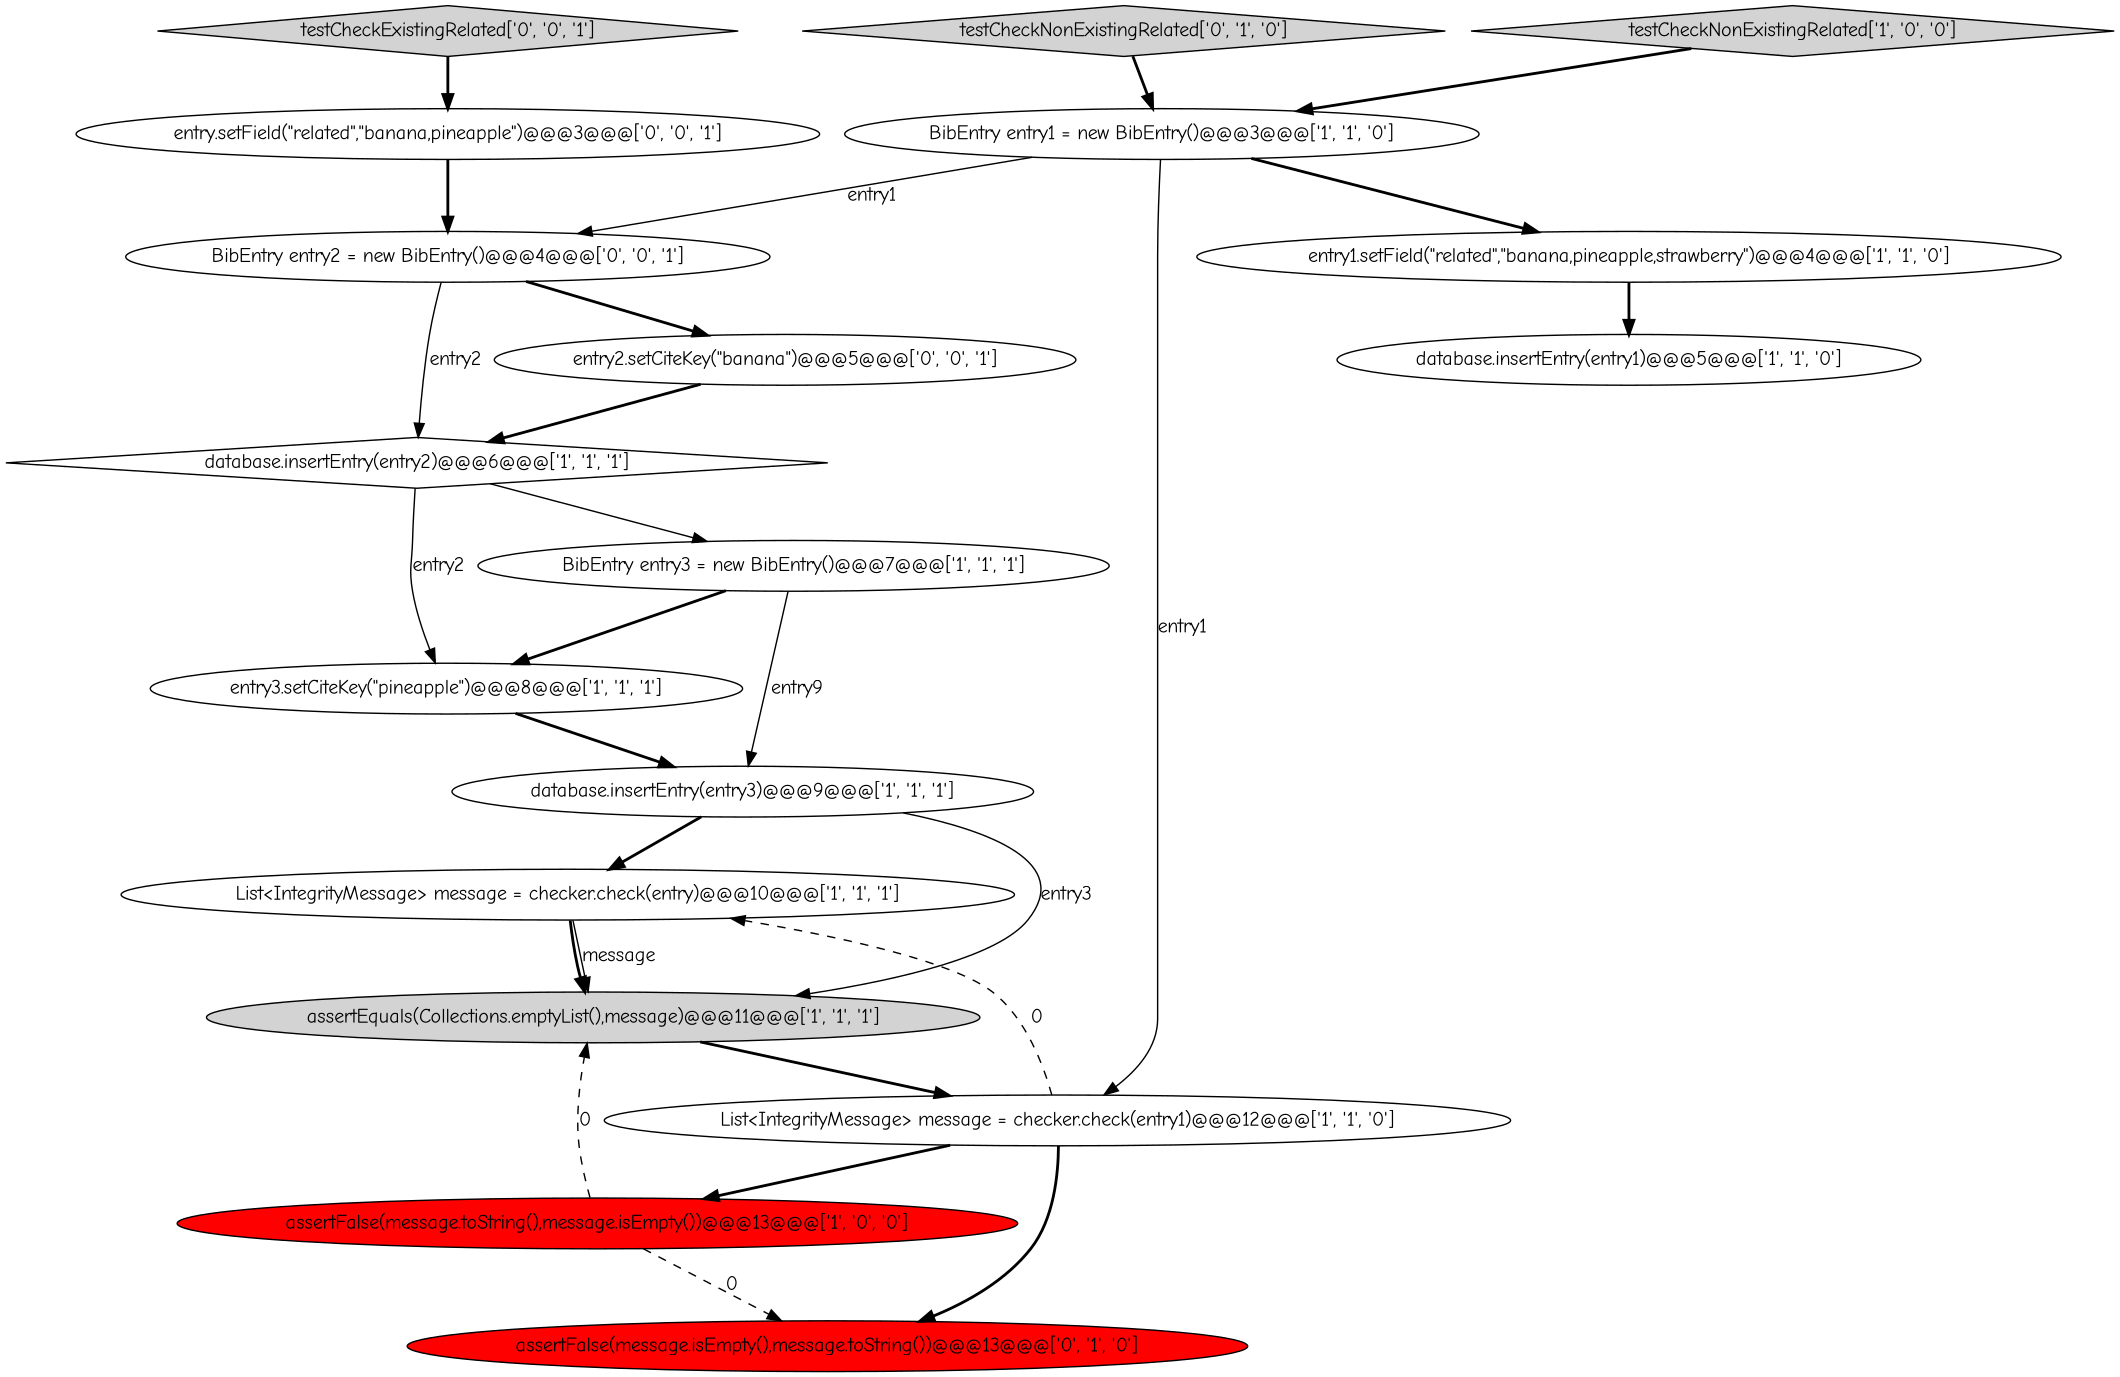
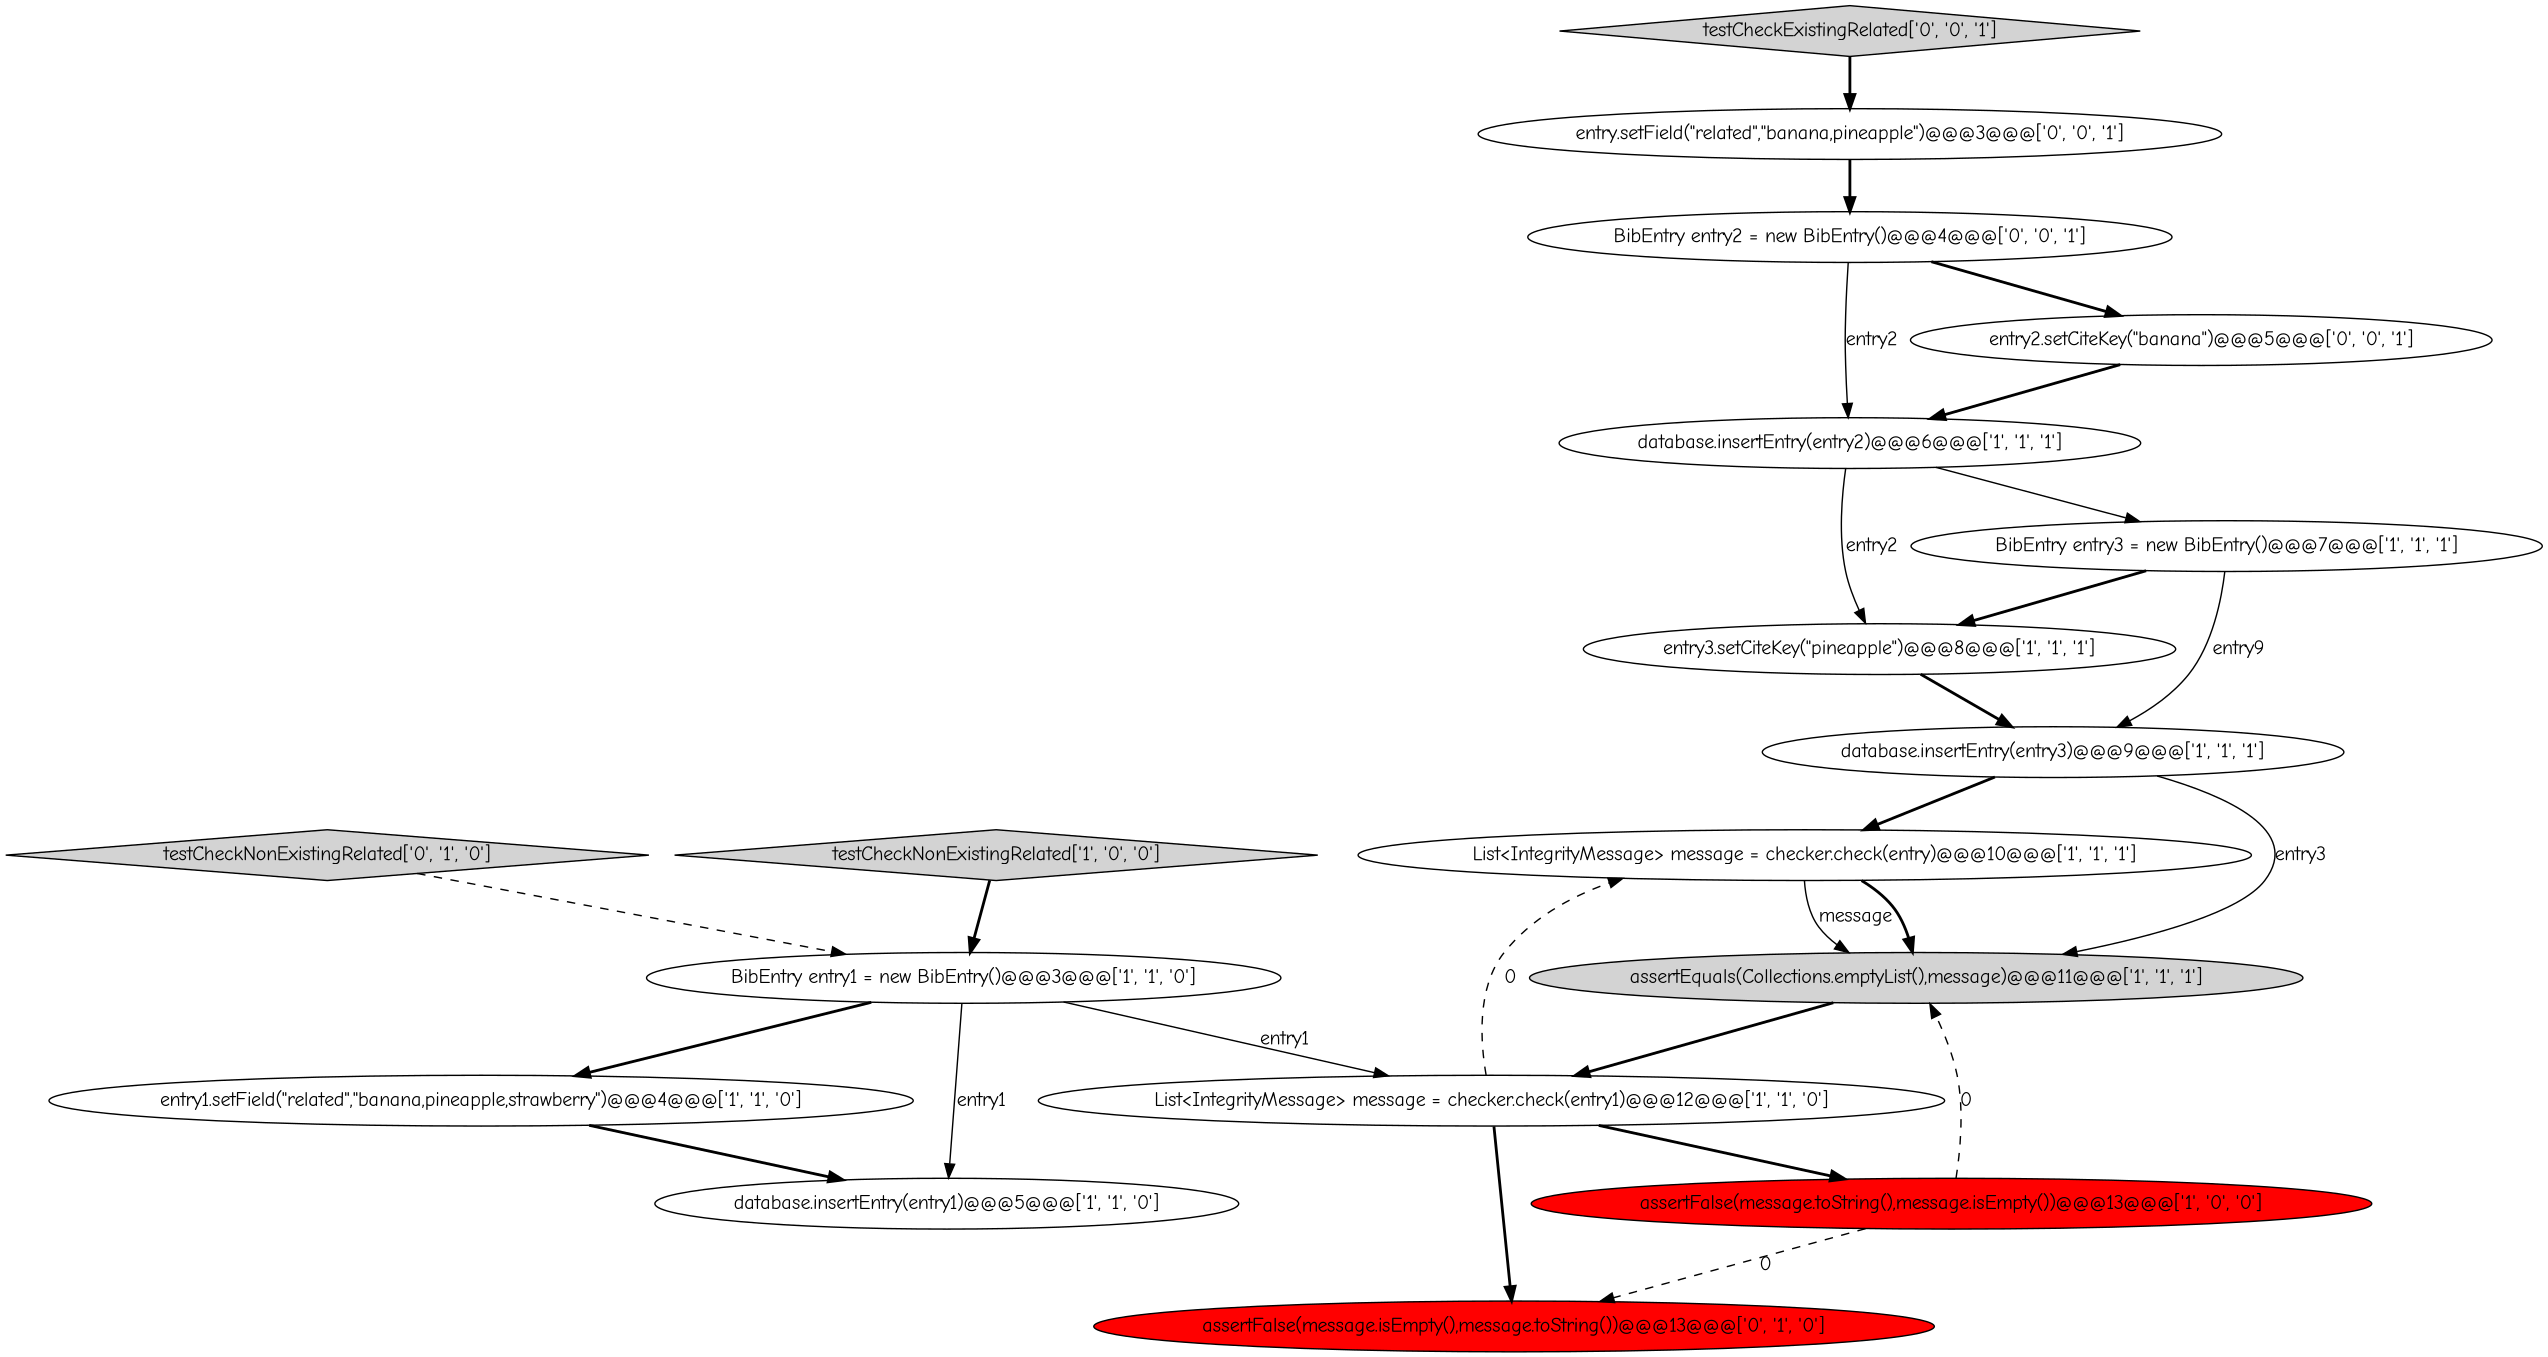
edge "testCheckNonExistingRelated['0', '1', '0']" -> "BibEntry entry1 = new BibEntry()@@@3@@@['1', '1', '0']": style bold -> dashed
edge "BibEntry entry1 = new BibEntry()@@@3@@@['1', '1', '0']" -> "BibEntry entry2 = new BibEntry()@@@4@@@['0', '0', '1']": now "BibEntry entry1 = new BibEntry()@@@3@@@['1', '1', '0']" -> "database.insertEntry(entry1)@@@5@@@['1', '1', '0']"
node "database.insertEntry(entry2)@@@6@@@['1', '1', '1']": shape diamond -> ellipse
